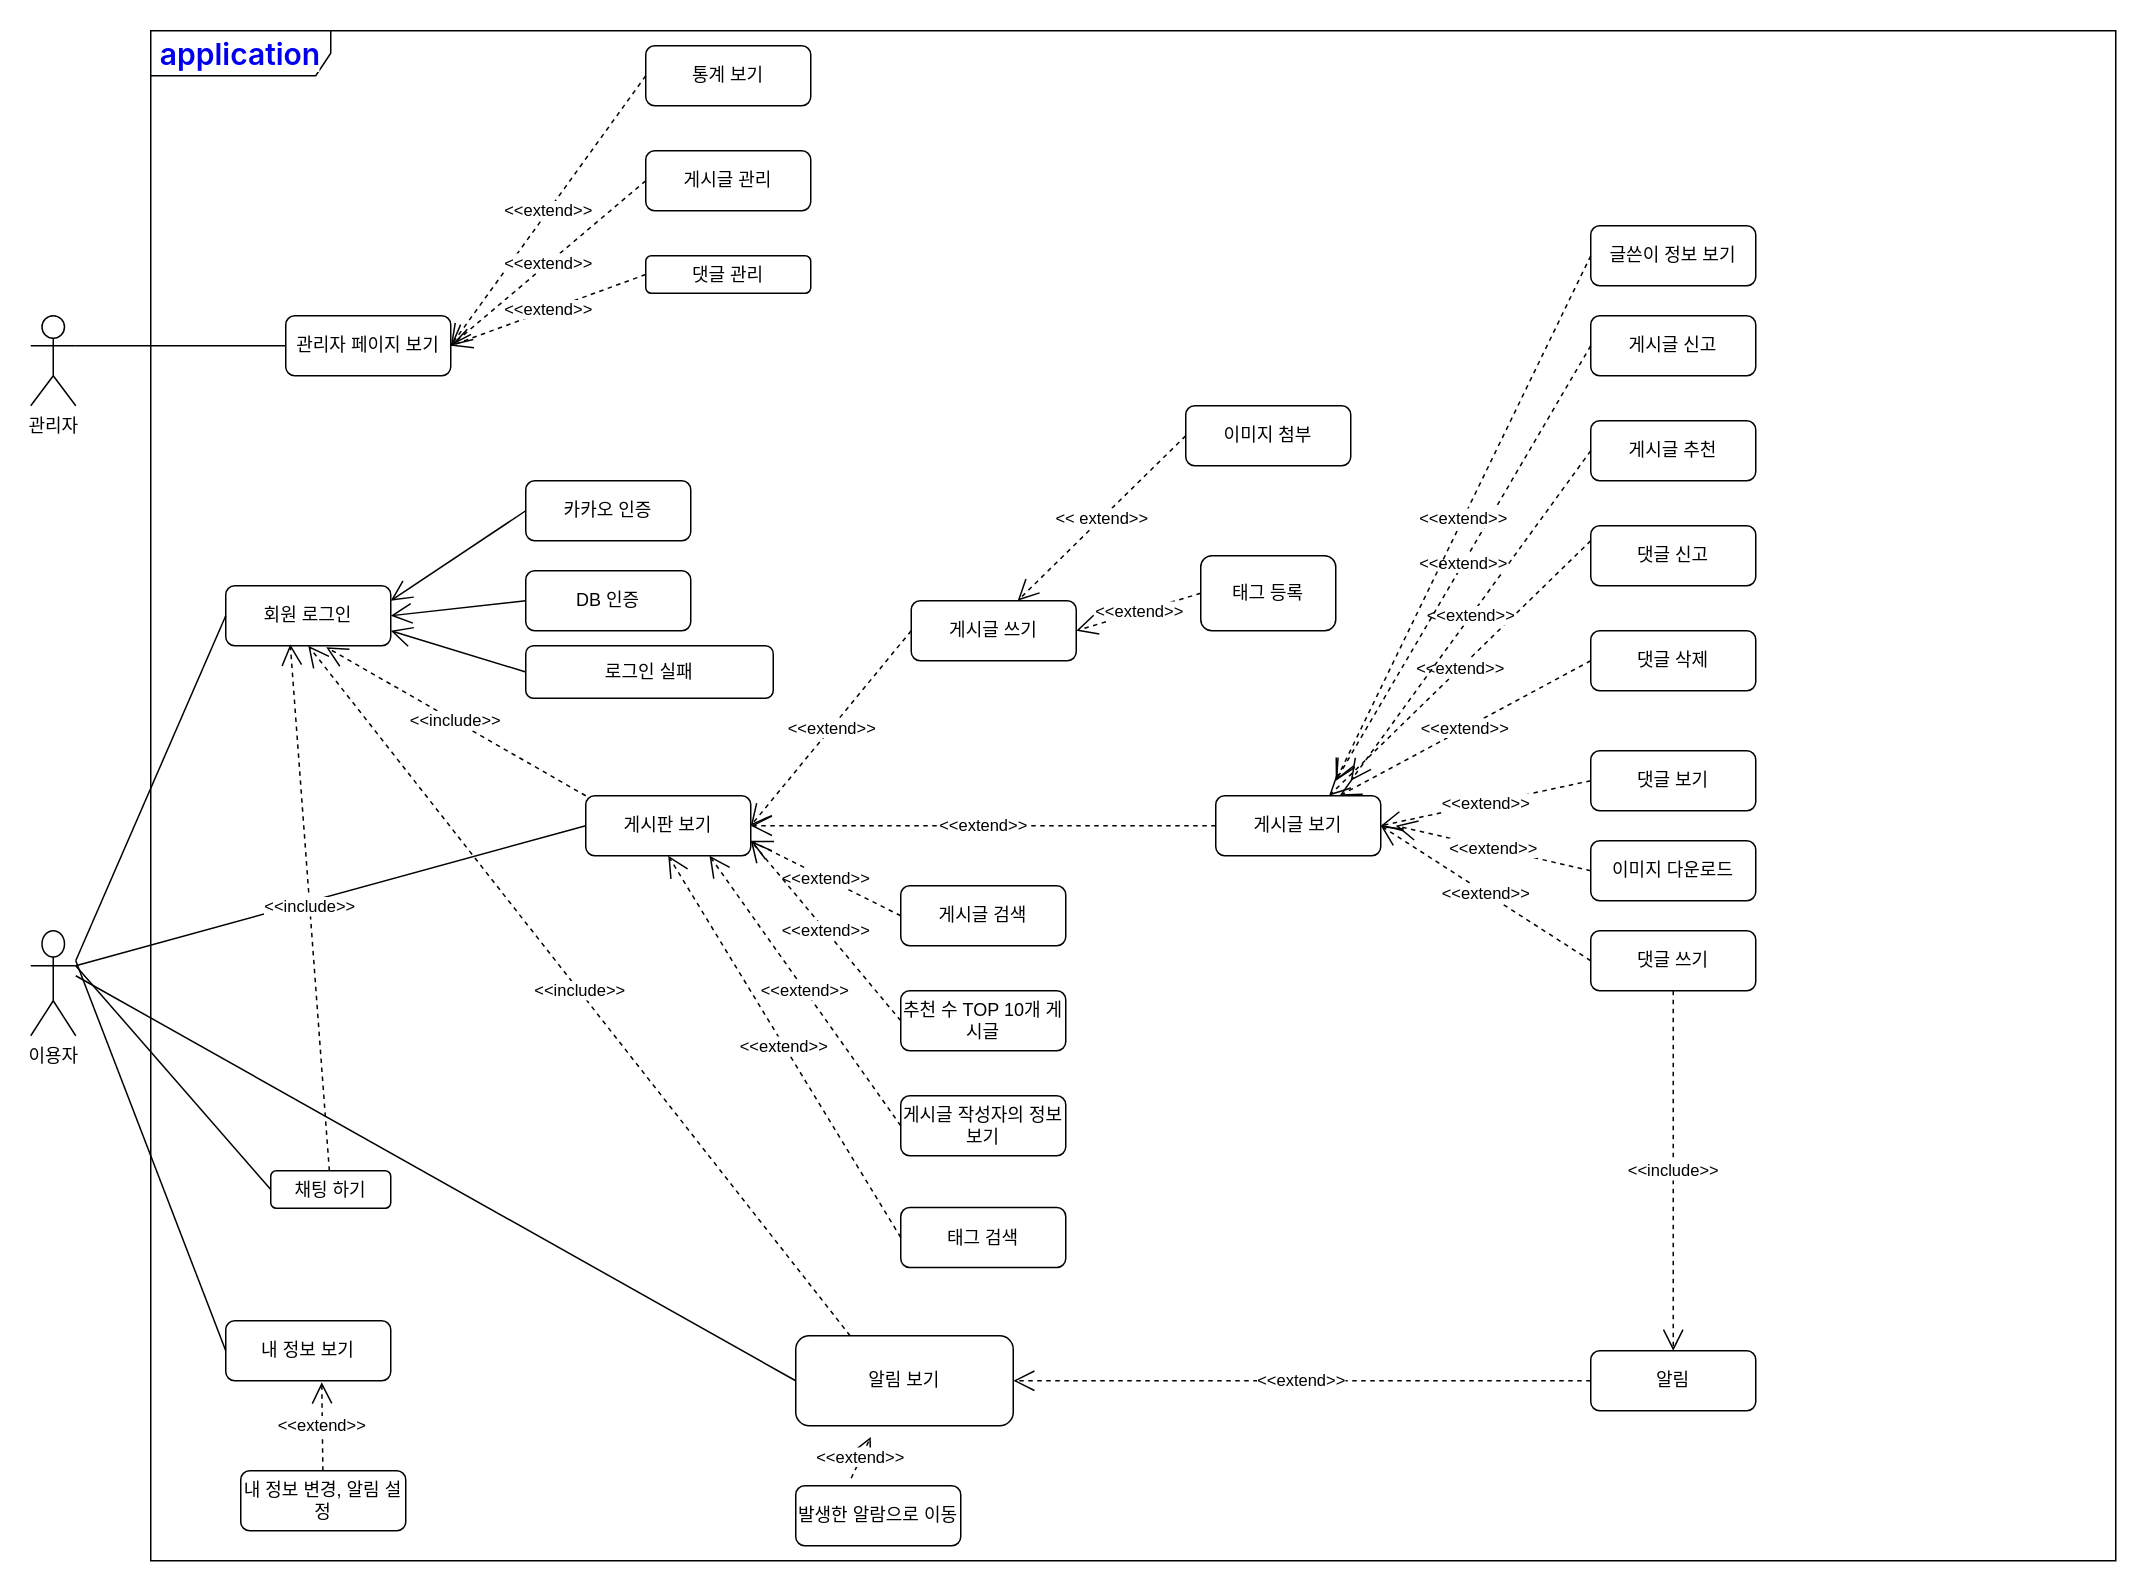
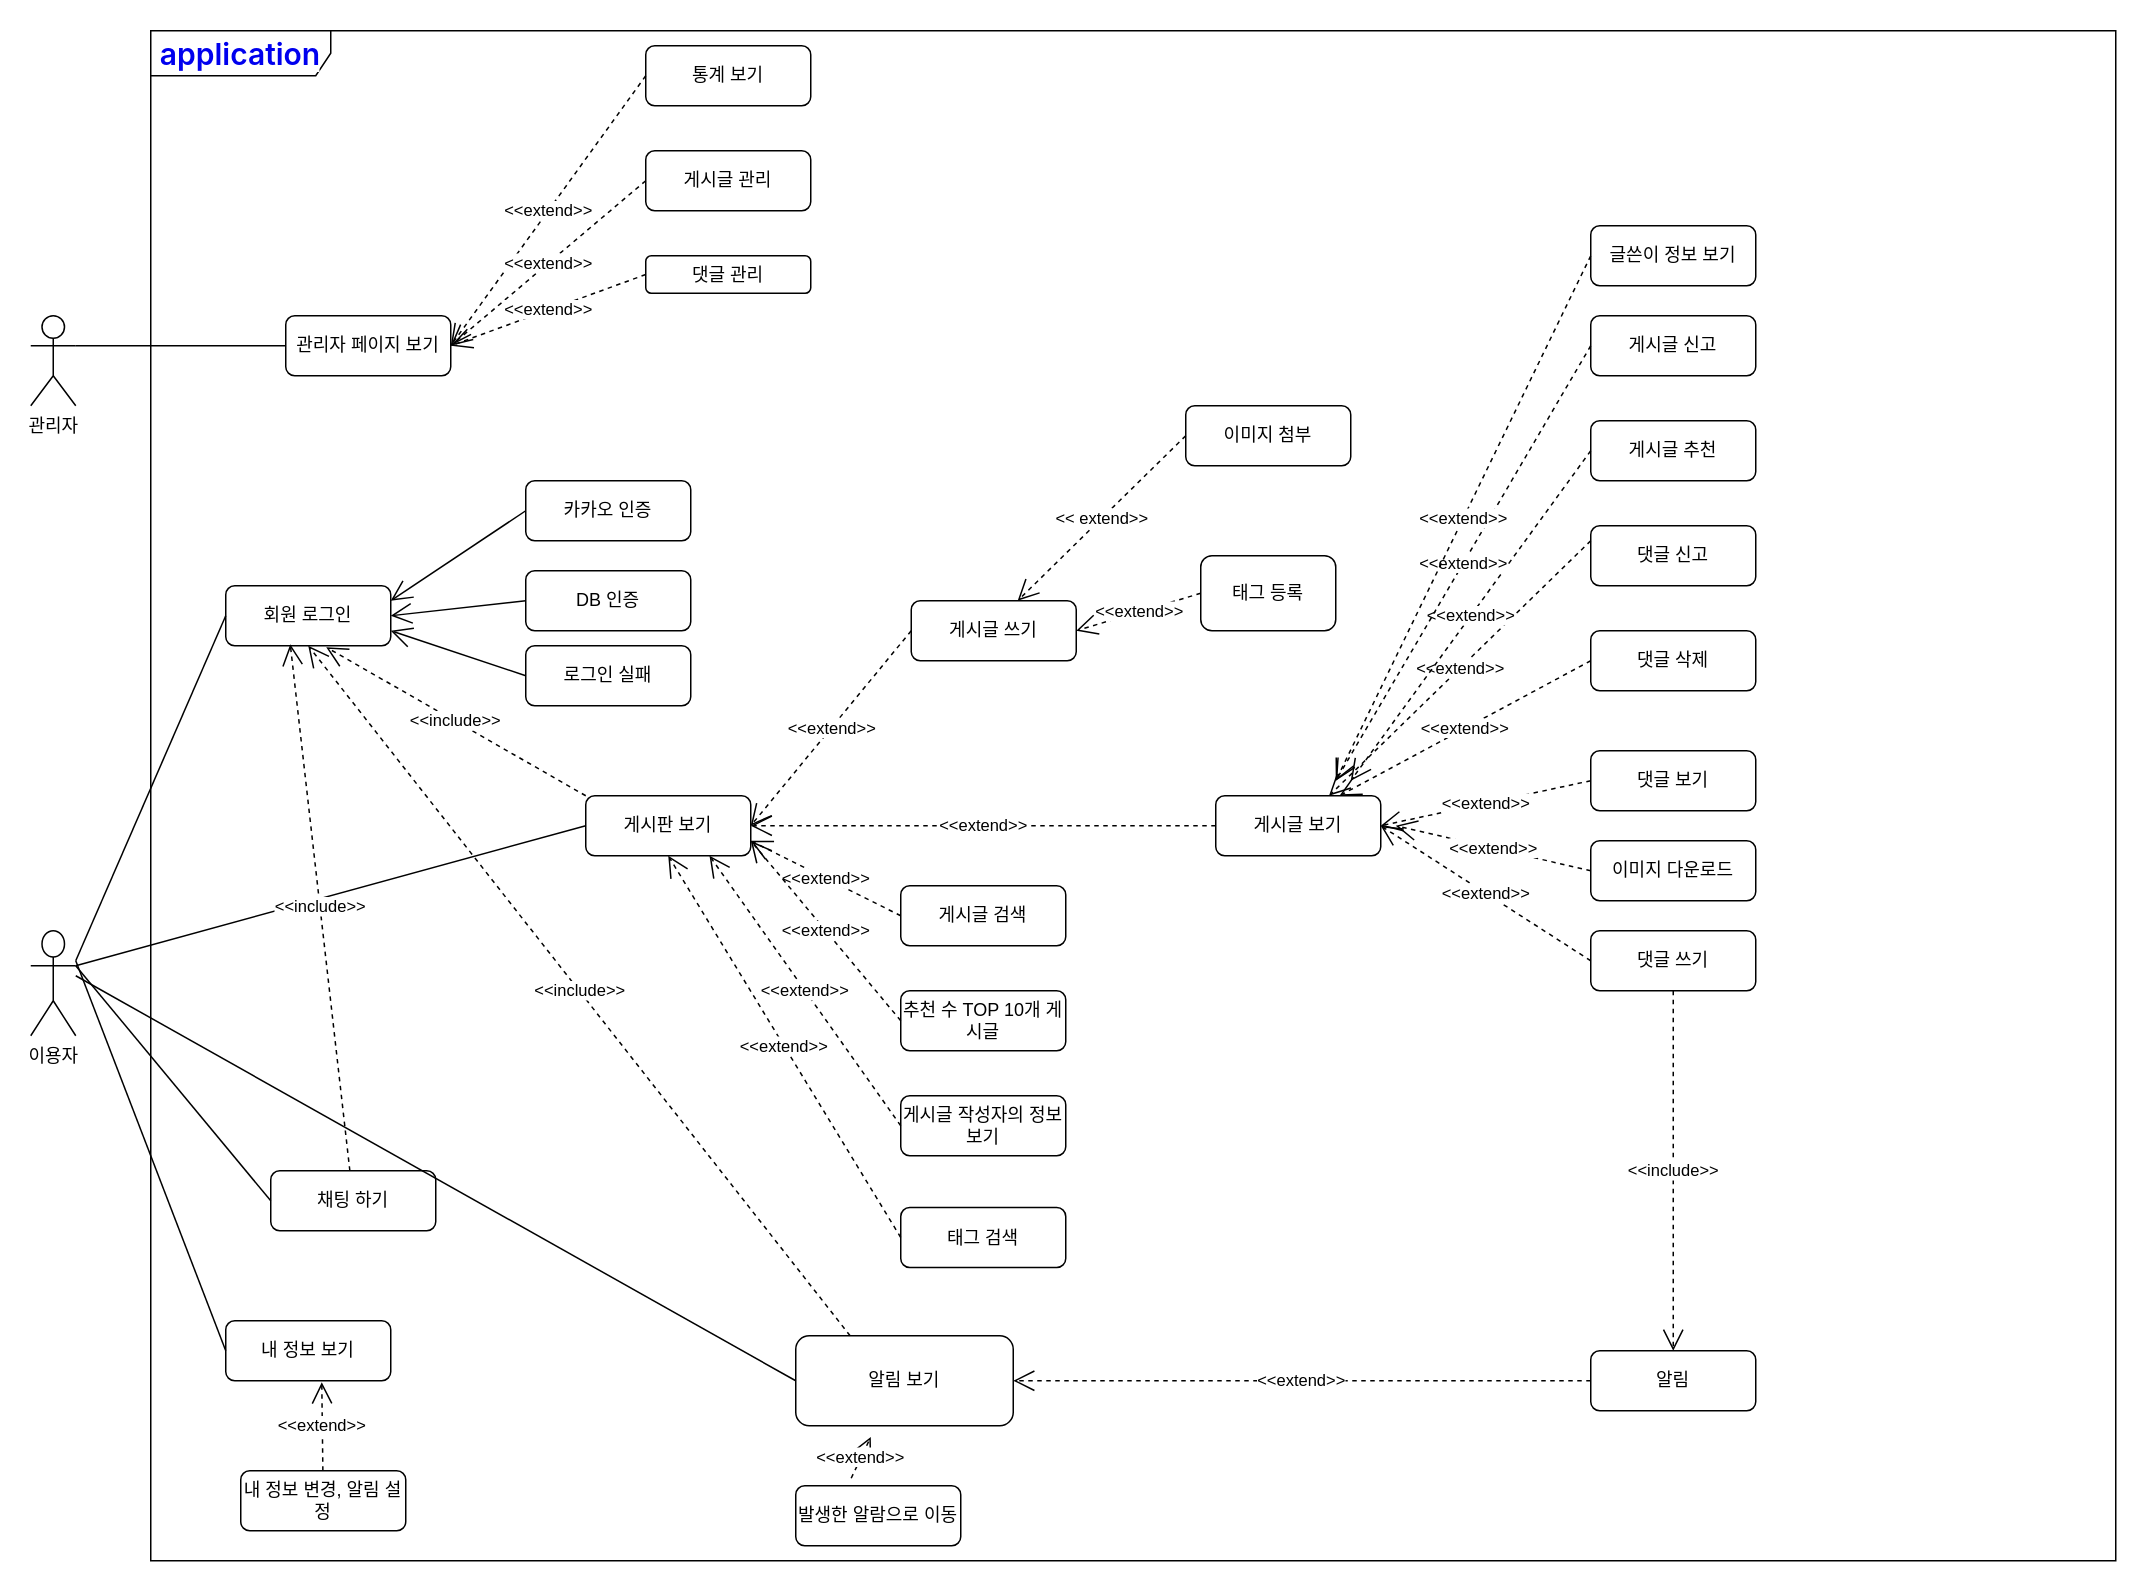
node "로그인 실패": size 248x53 -> 165x60
node "채팅 하기": size 120x38 -> 165x60
